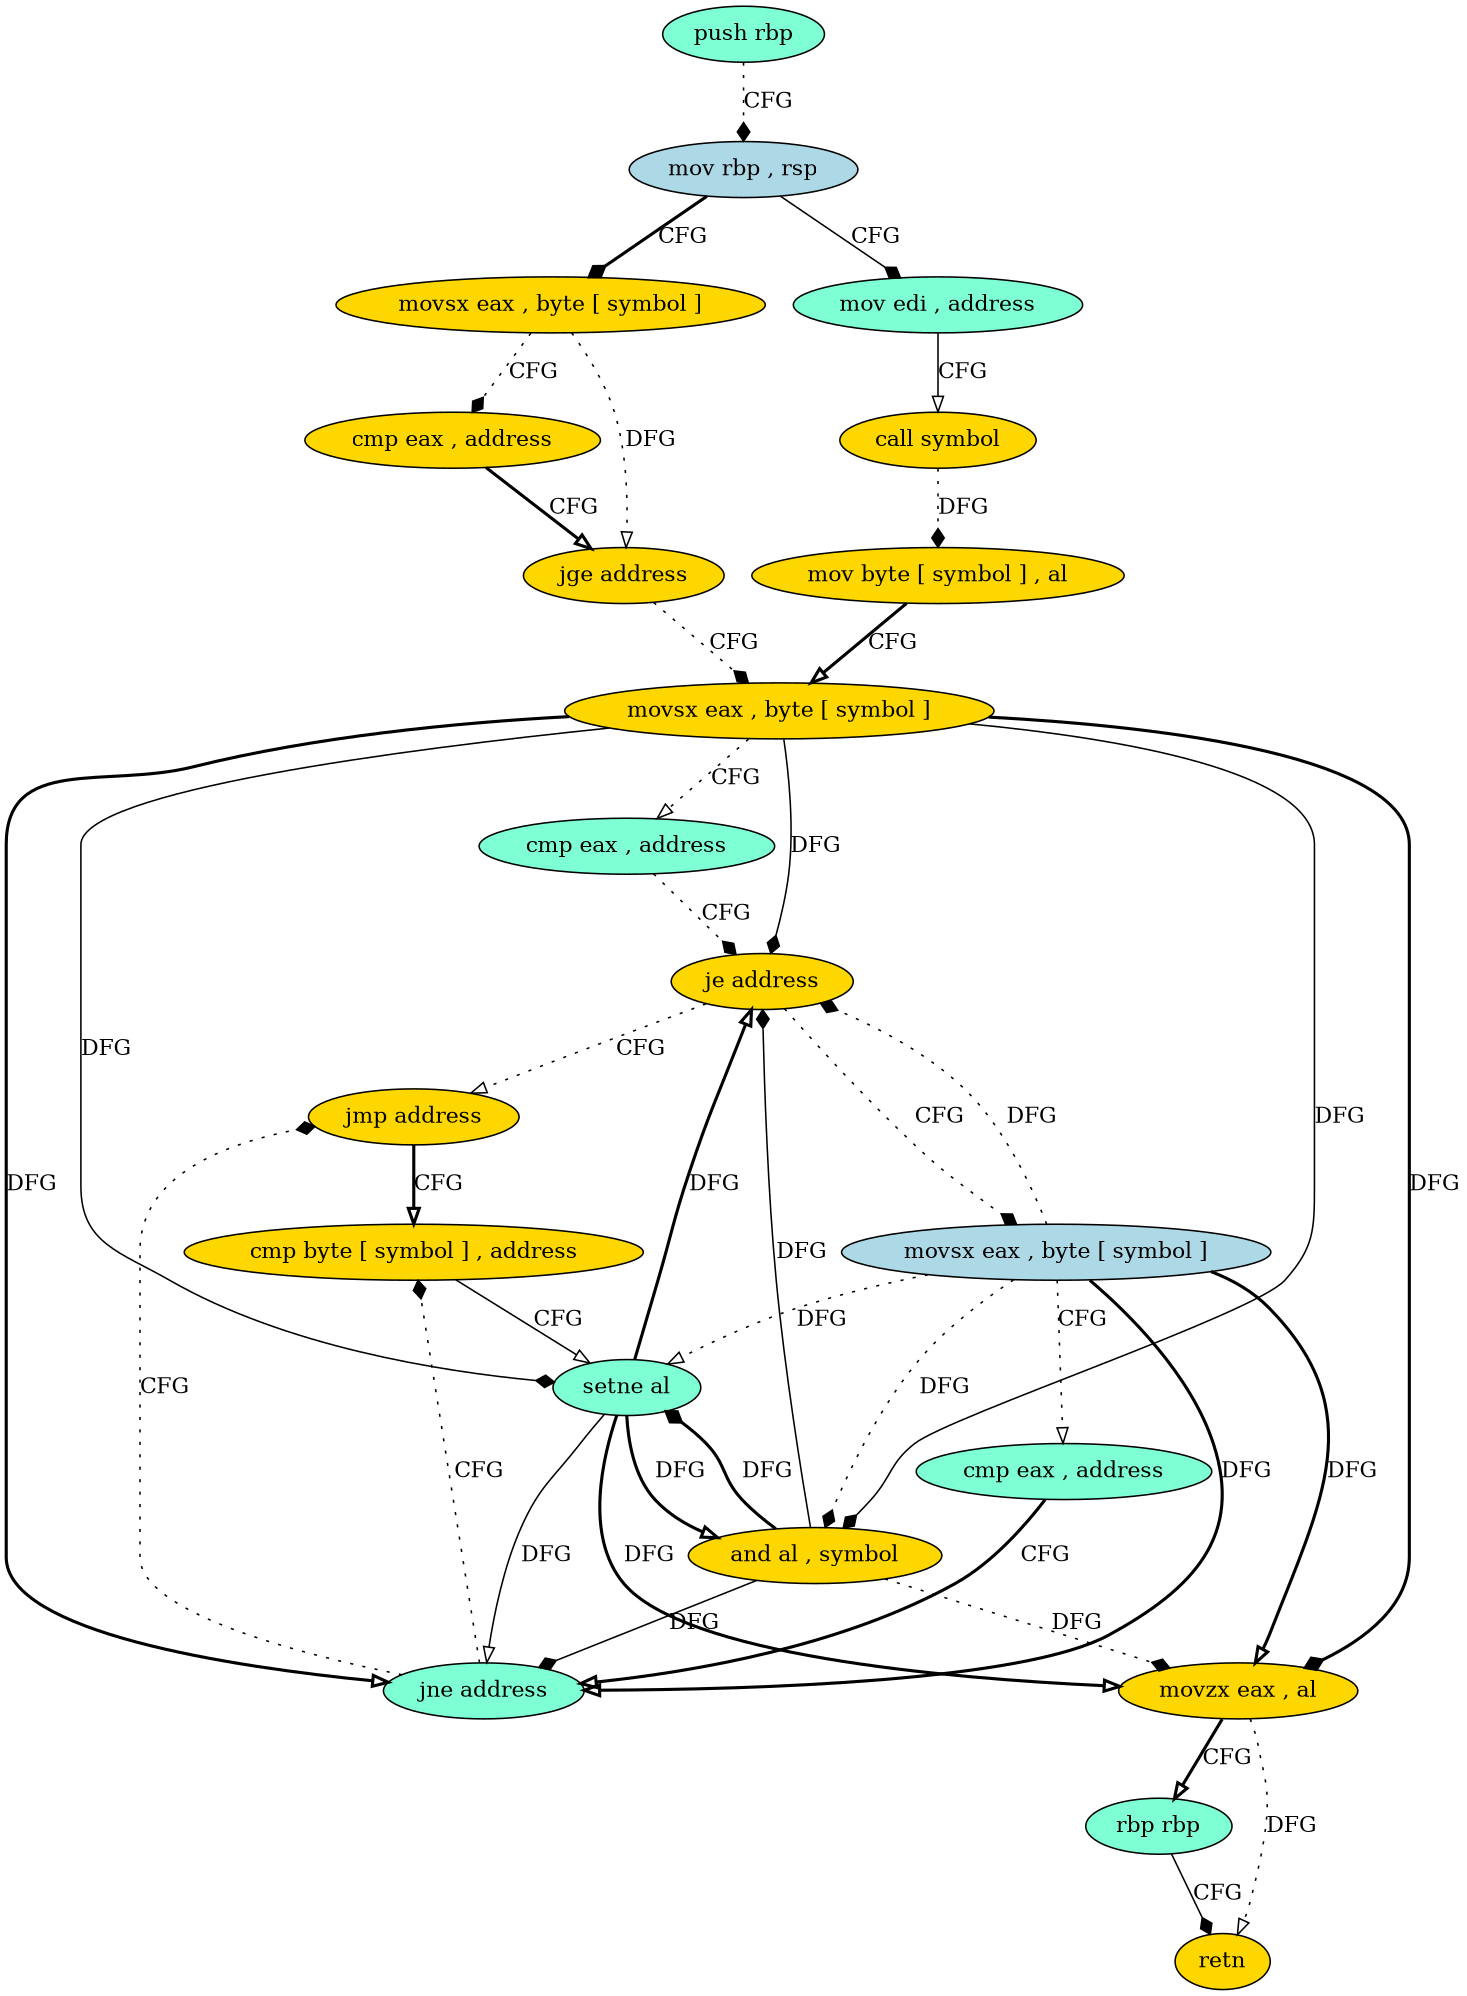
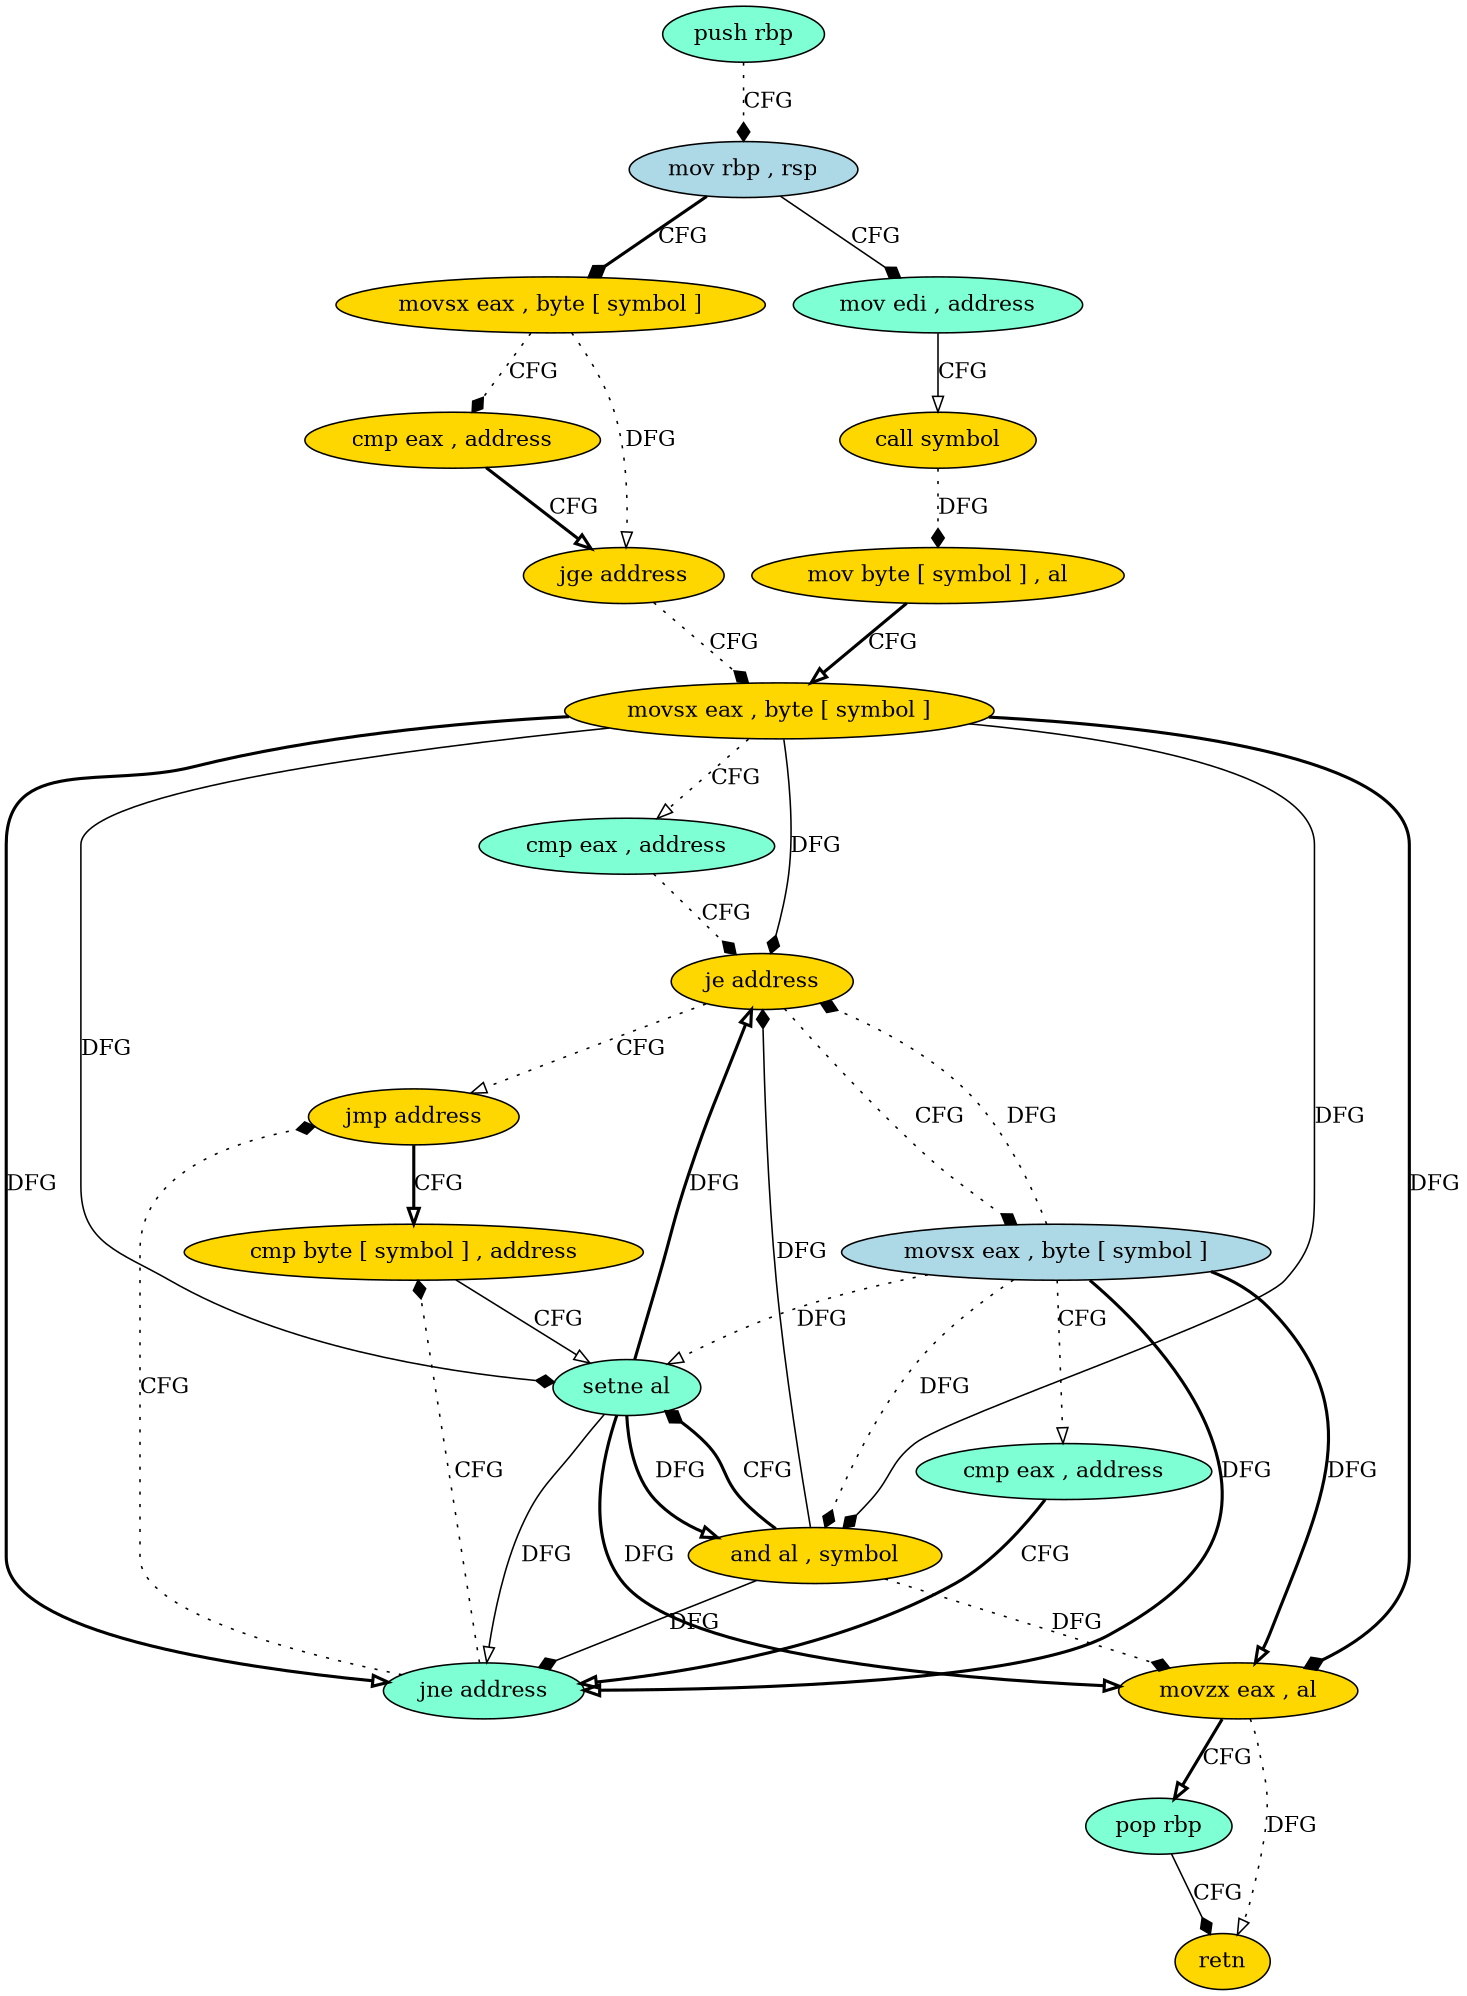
edge "and al , symbol" -> "setne al": label "DFG" -> "CFG"
node "rbp rbp": label "rbp rbp" -> "pop rbp"
